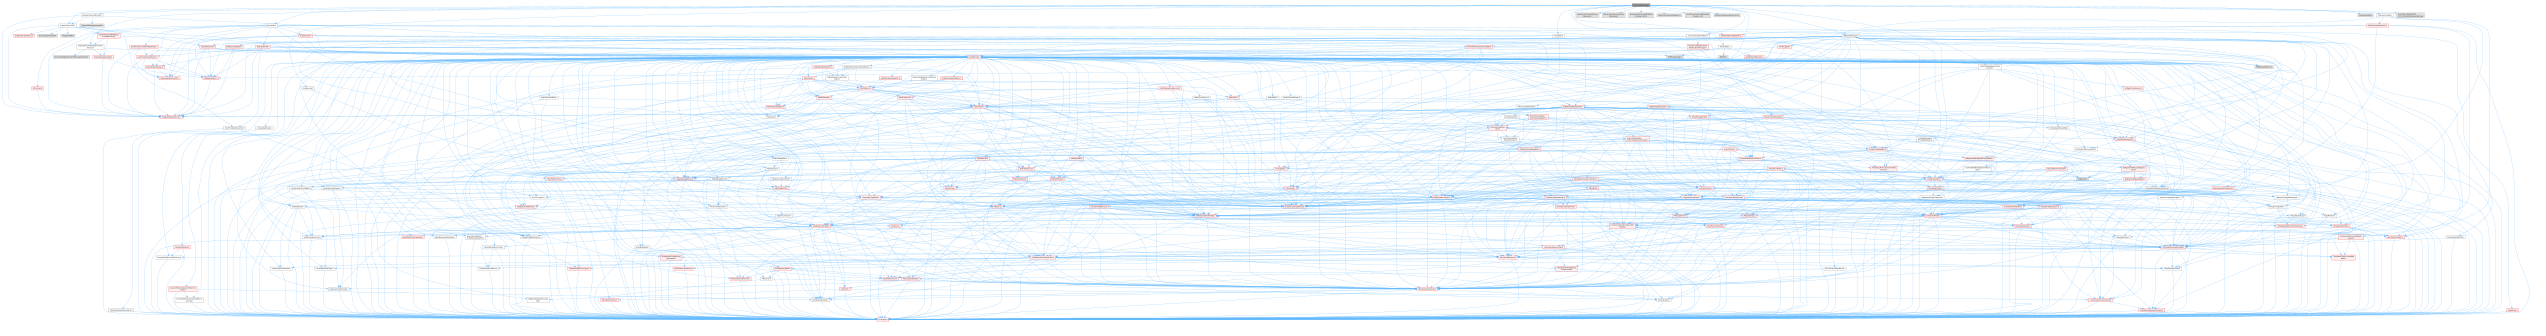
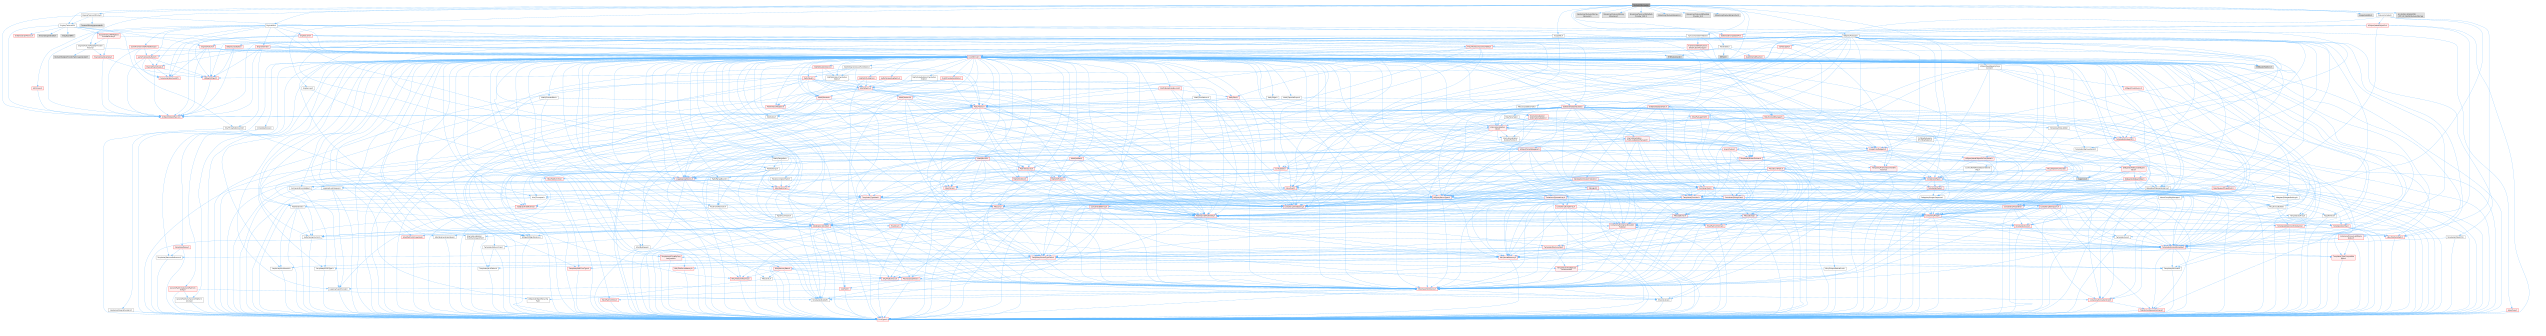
node "Math/OrthoMatrix.h": added
